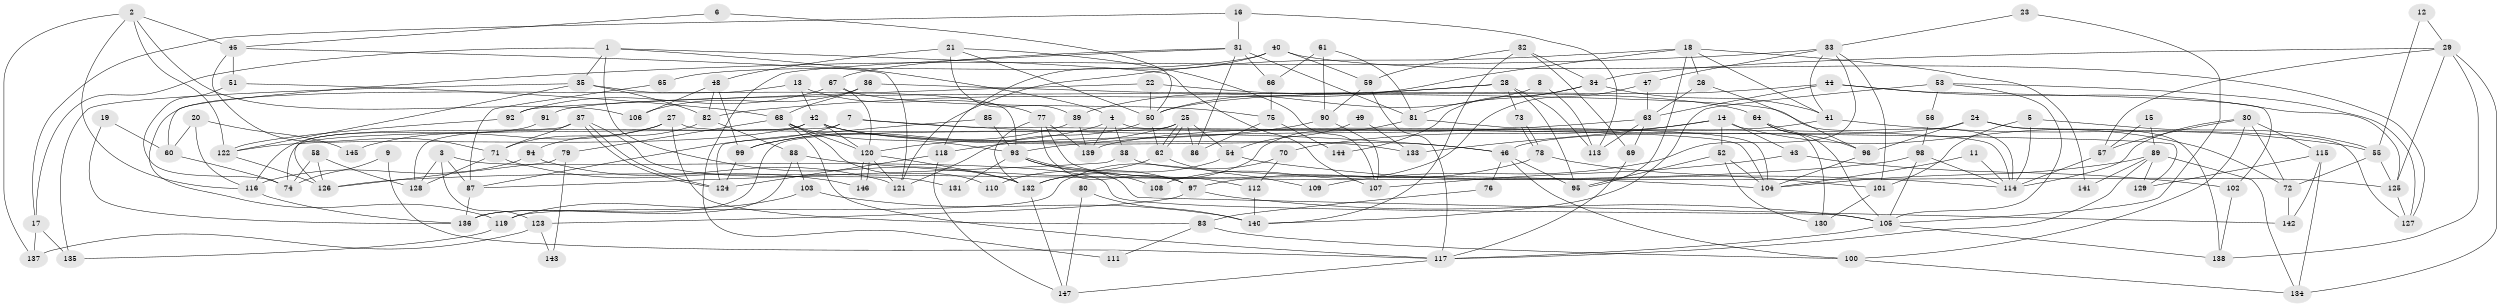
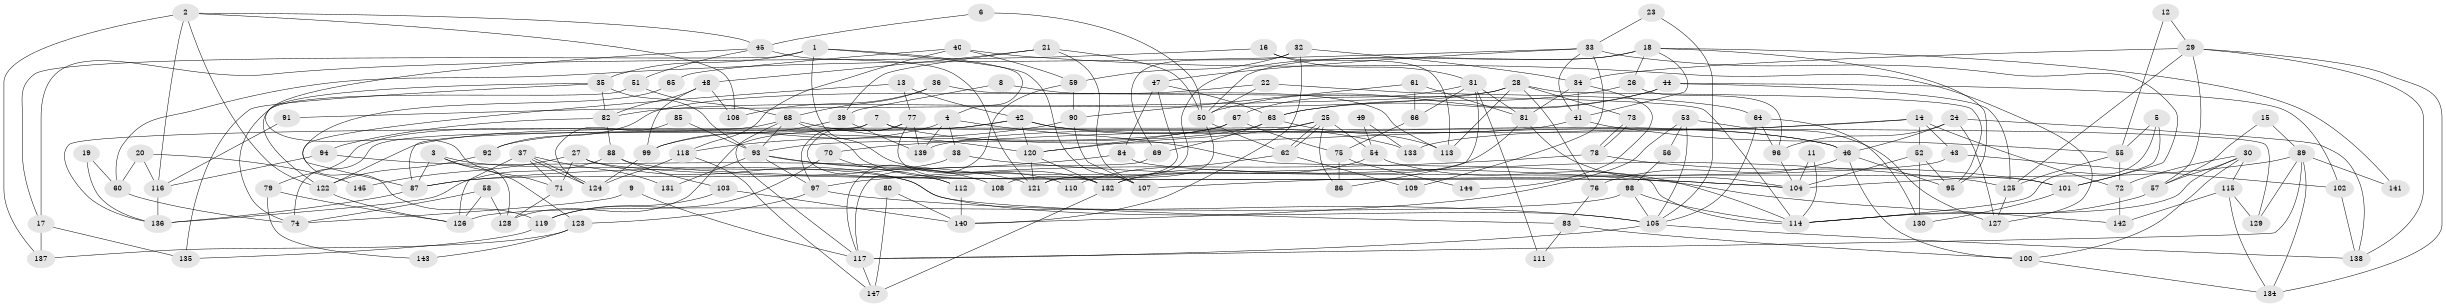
edge "28" -- "76": added
node "84": added
node "146": removed
